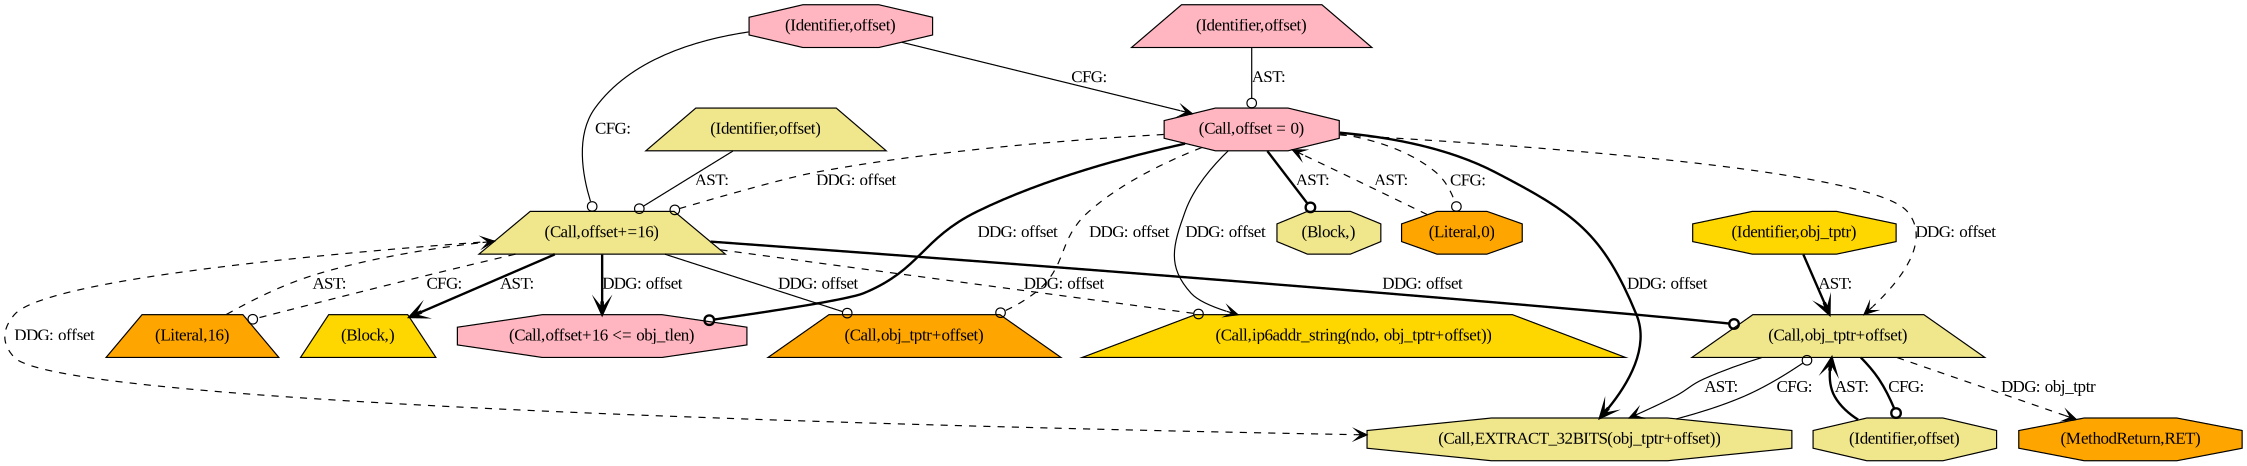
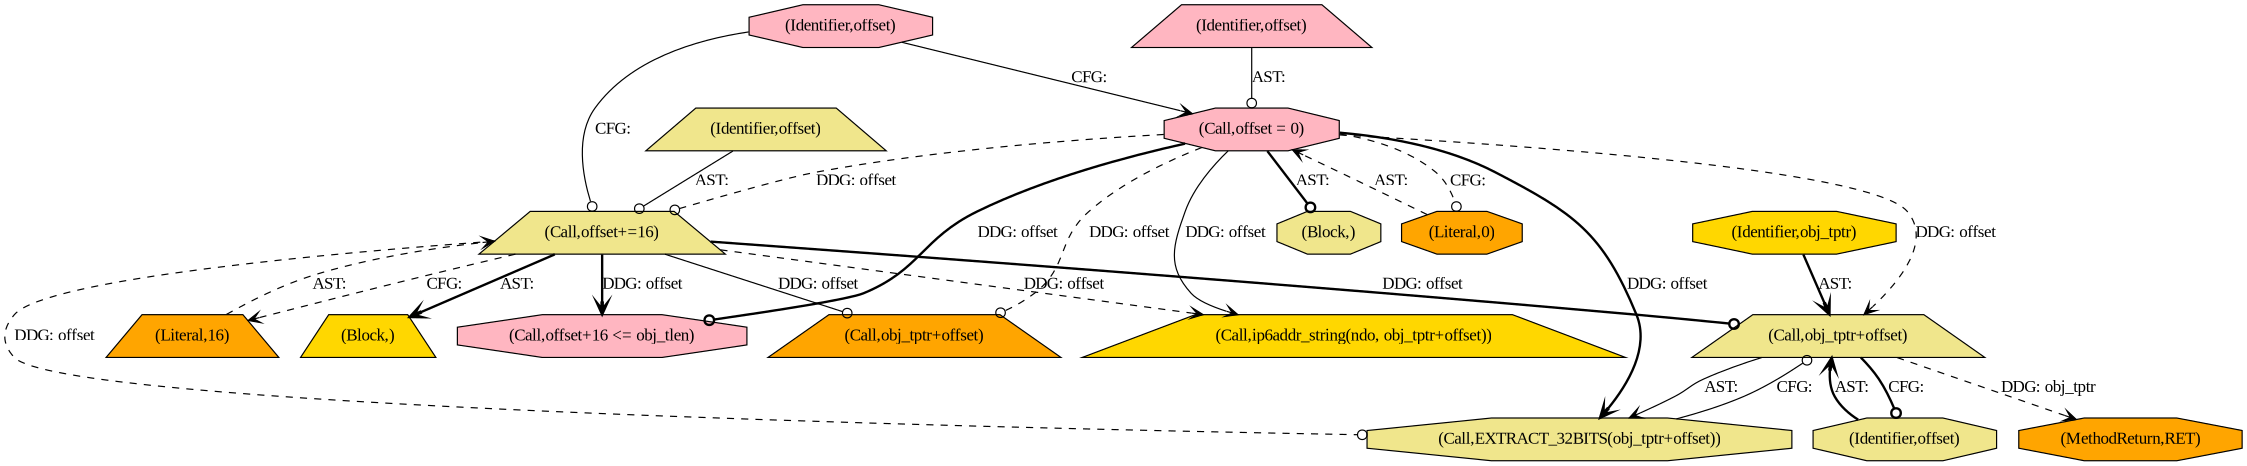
edge "(Call,offset+=16)" -> "(Call,ip6addr_string(ndo, obj_tptr+offset))": arrowhead odot -> vee
edge "(Call,offset+=16)" -> "(Literal,16)": arrowhead odot -> vee
edge "(Call,offset+=16)" -> "(Call,EXTRACT_32BITS(obj_tptr+offset))": arrowhead vee -> odot
